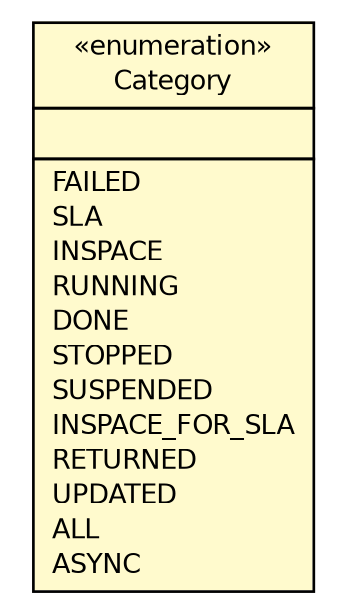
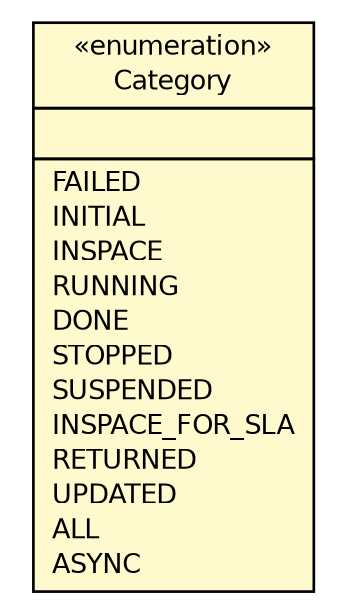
node "Category": text "SLA" -> "INITIAL"
